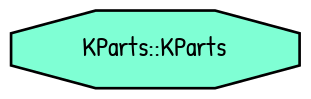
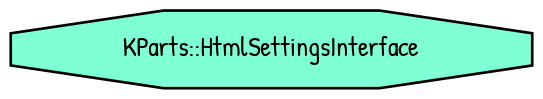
node "KParts::KParts": label "KParts::KParts" -> "KParts::HtmlSettingsInterface"
